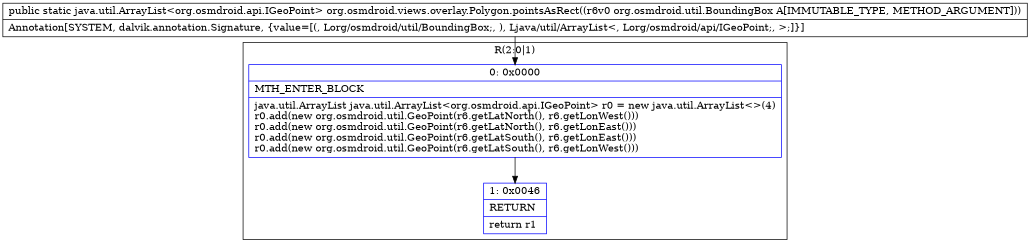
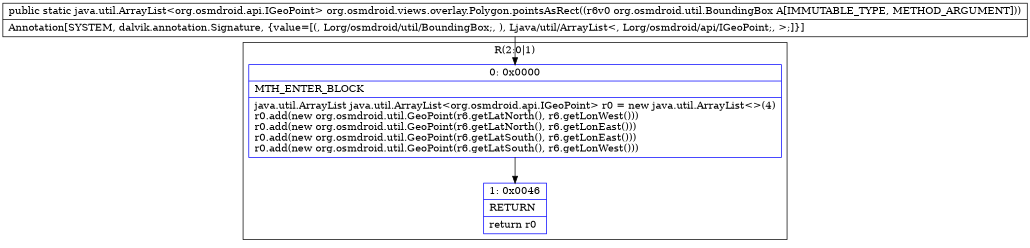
node "1: 0x0046": text "return r1" -> "return r0"
